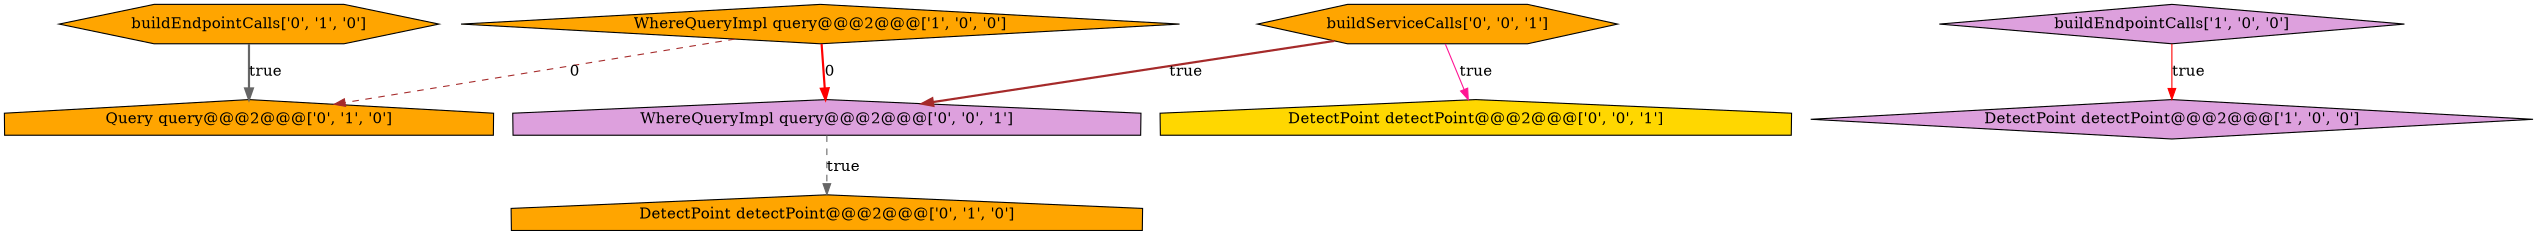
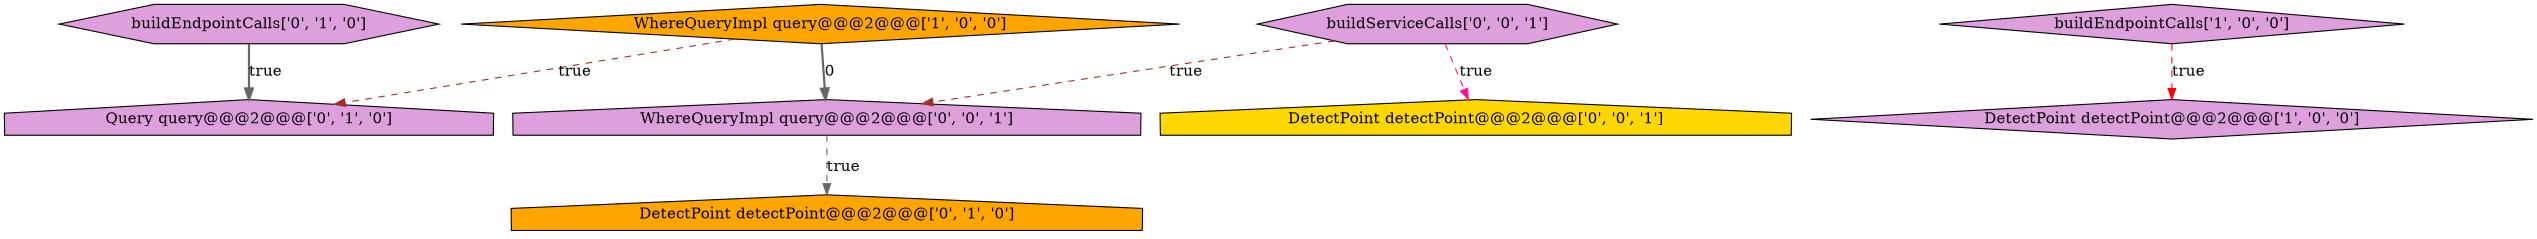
node "buildEndpointCalls['0', '1', '0']": fillcolor orange -> plum
node "buildServiceCalls['0', '0', '1']": fillcolor orange -> plum
edge "WhereQueryImpl query@@@2@@@['1', '0', '0']" -> "WhereQueryImpl query@@@2@@@['0', '0', '1']": color red -> gray40
edge "buildEndpointCalls['1', '0', '0']" -> "DetectPoint detectPoint@@@2@@@['1', '0', '0']": style solid -> dashed
edge "buildServiceCalls['0', '0', '1']" -> "DetectPoint detectPoint@@@2@@@['0', '0', '1']": style solid -> dashed
edge "buildServiceCalls['0', '0', '1']" -> "WhereQueryImpl query@@@2@@@['0', '0', '1']": style bold -> dashed
edge "WhereQueryImpl query@@@2@@@['1', '0', '0']" -> "Query query@@@2@@@['0', '1', '0']": label "0" -> "true"
node "Query query@@@2@@@['0', '1', '0']": fillcolor orange -> plum
